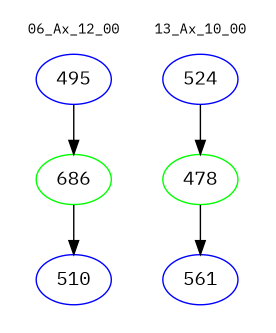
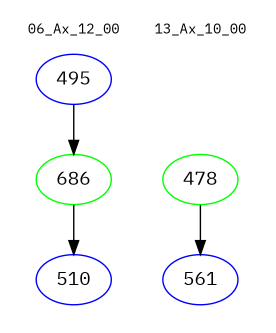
node "524": removed
